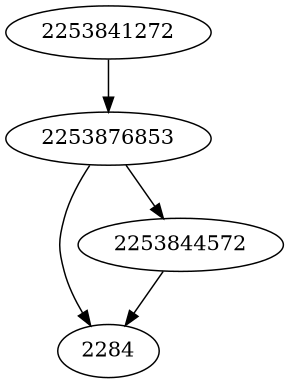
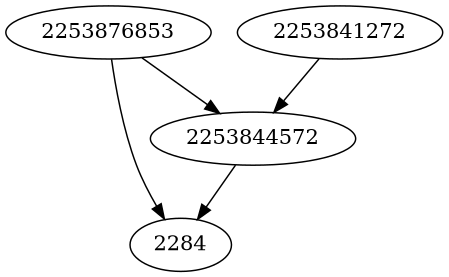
edge "2253841272" -> "2253876853": now "2253841272" -> "2253844572"
